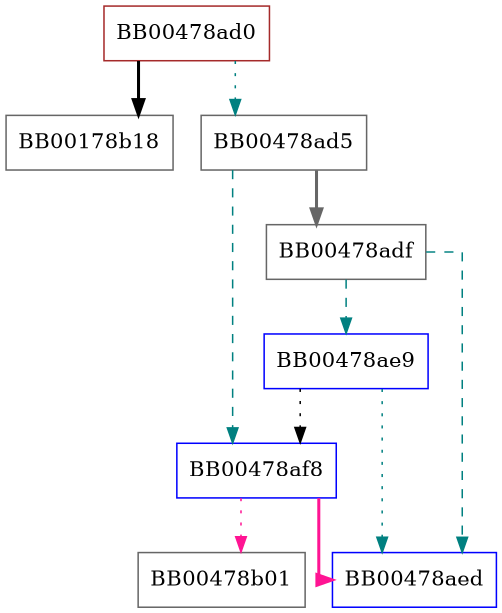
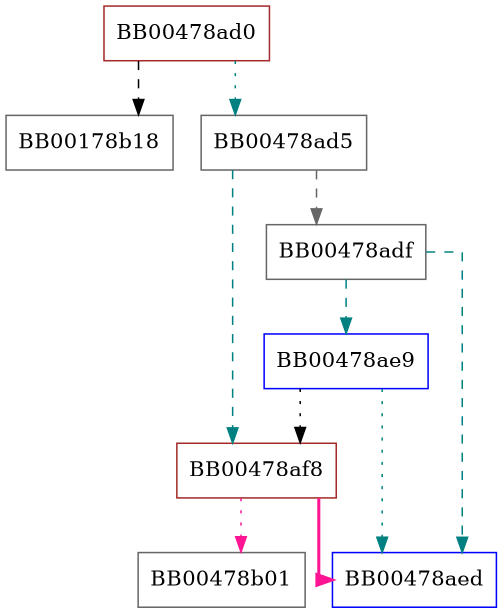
edge "BB00478ad0" -> "BB00178b18": style bold -> dashed
edge "BB00478ad5" -> "BB00478adf": style bold -> dashed
node "BB00478af8": color blue -> brown
